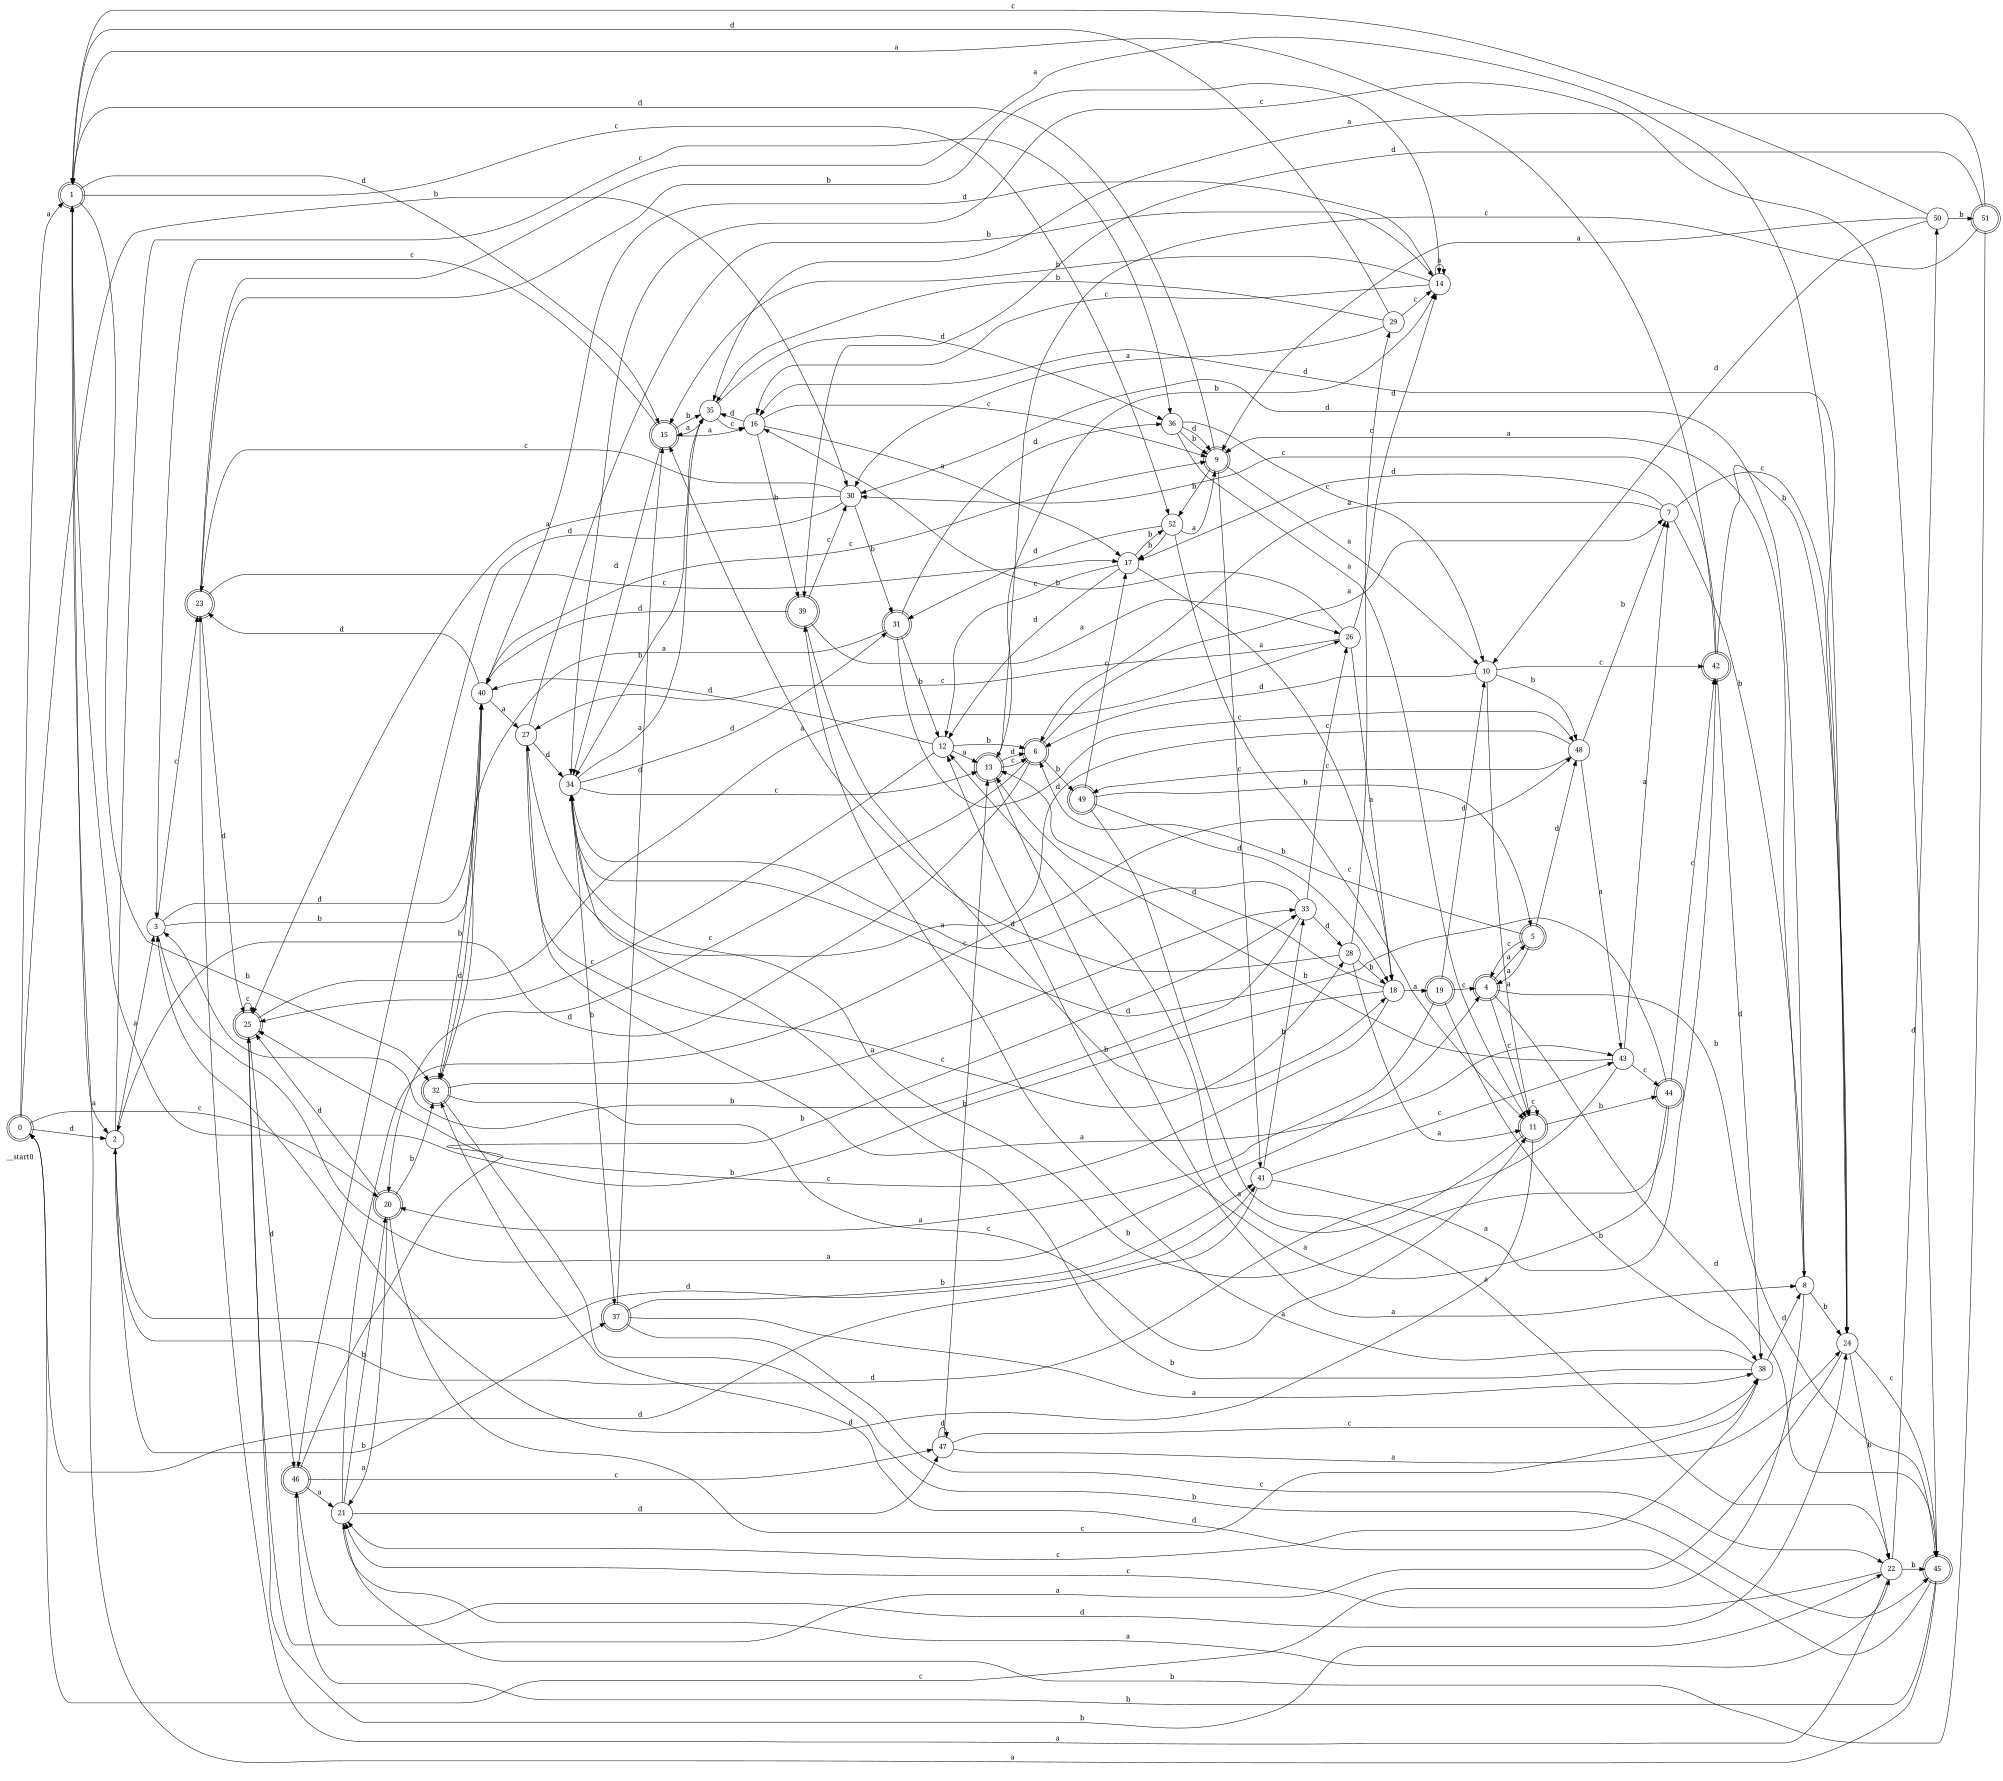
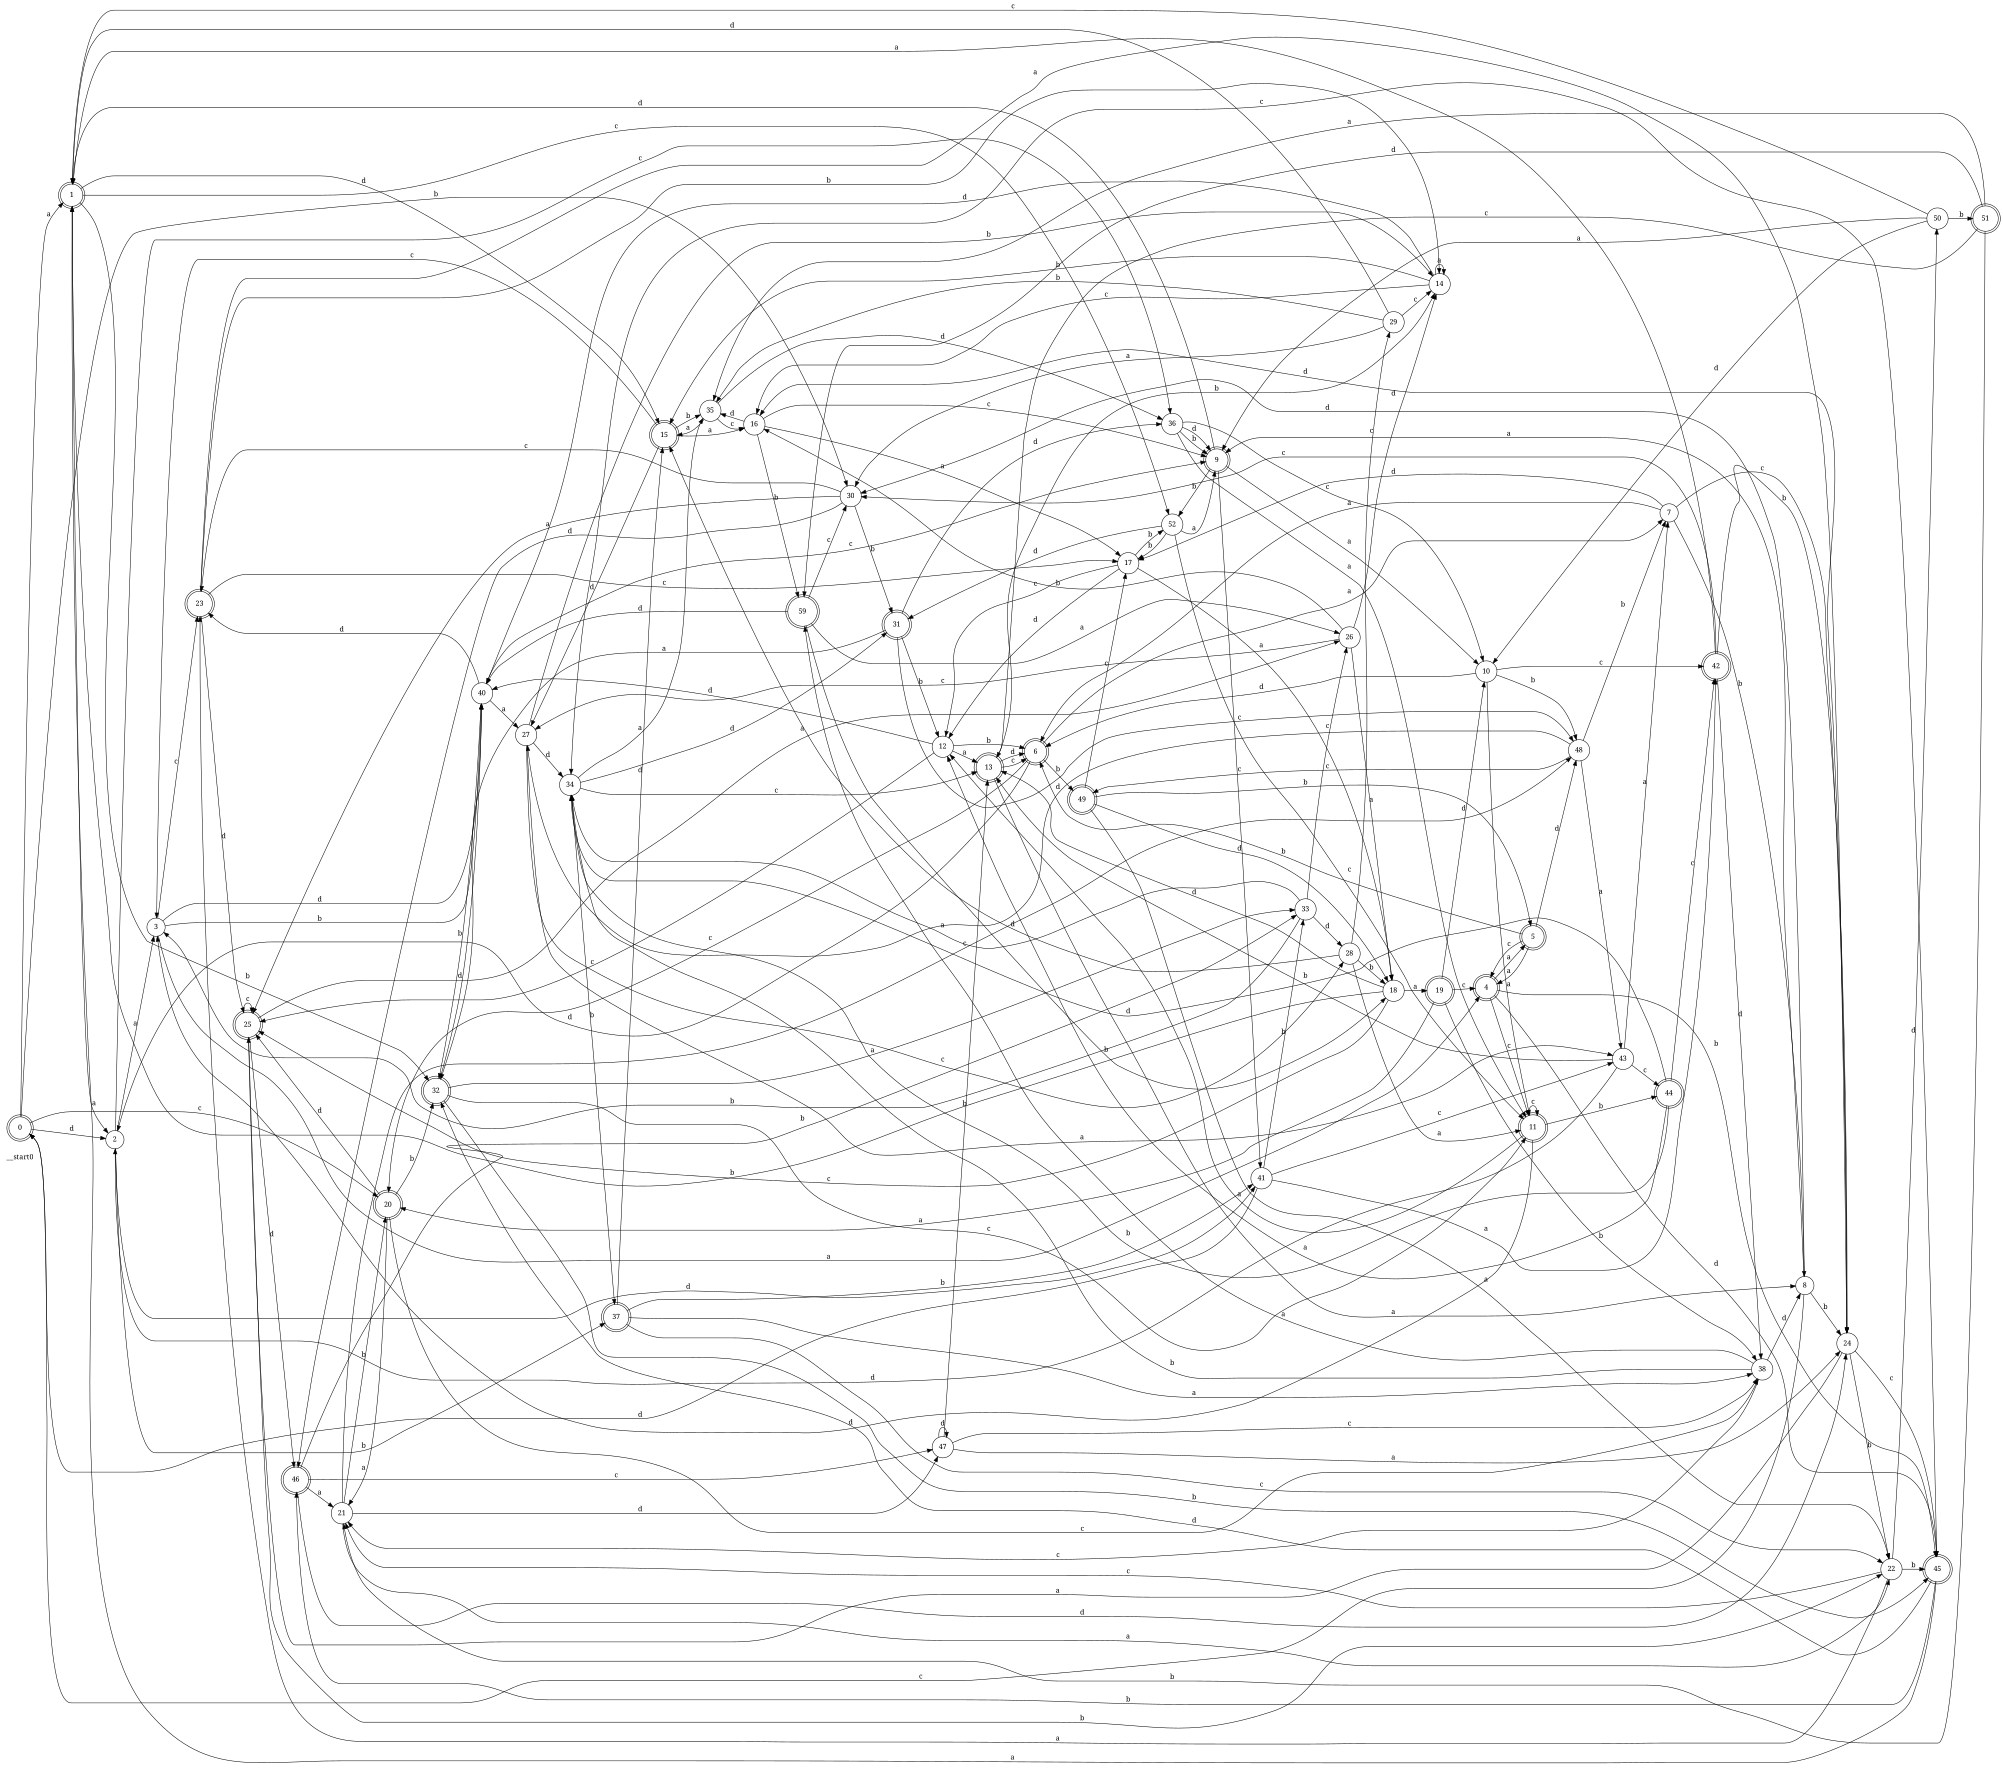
edge "35" -> "34": removed, label "b"
edge "15" -> "34": now "15" -> "27"
node "39": label "39" -> "59"
